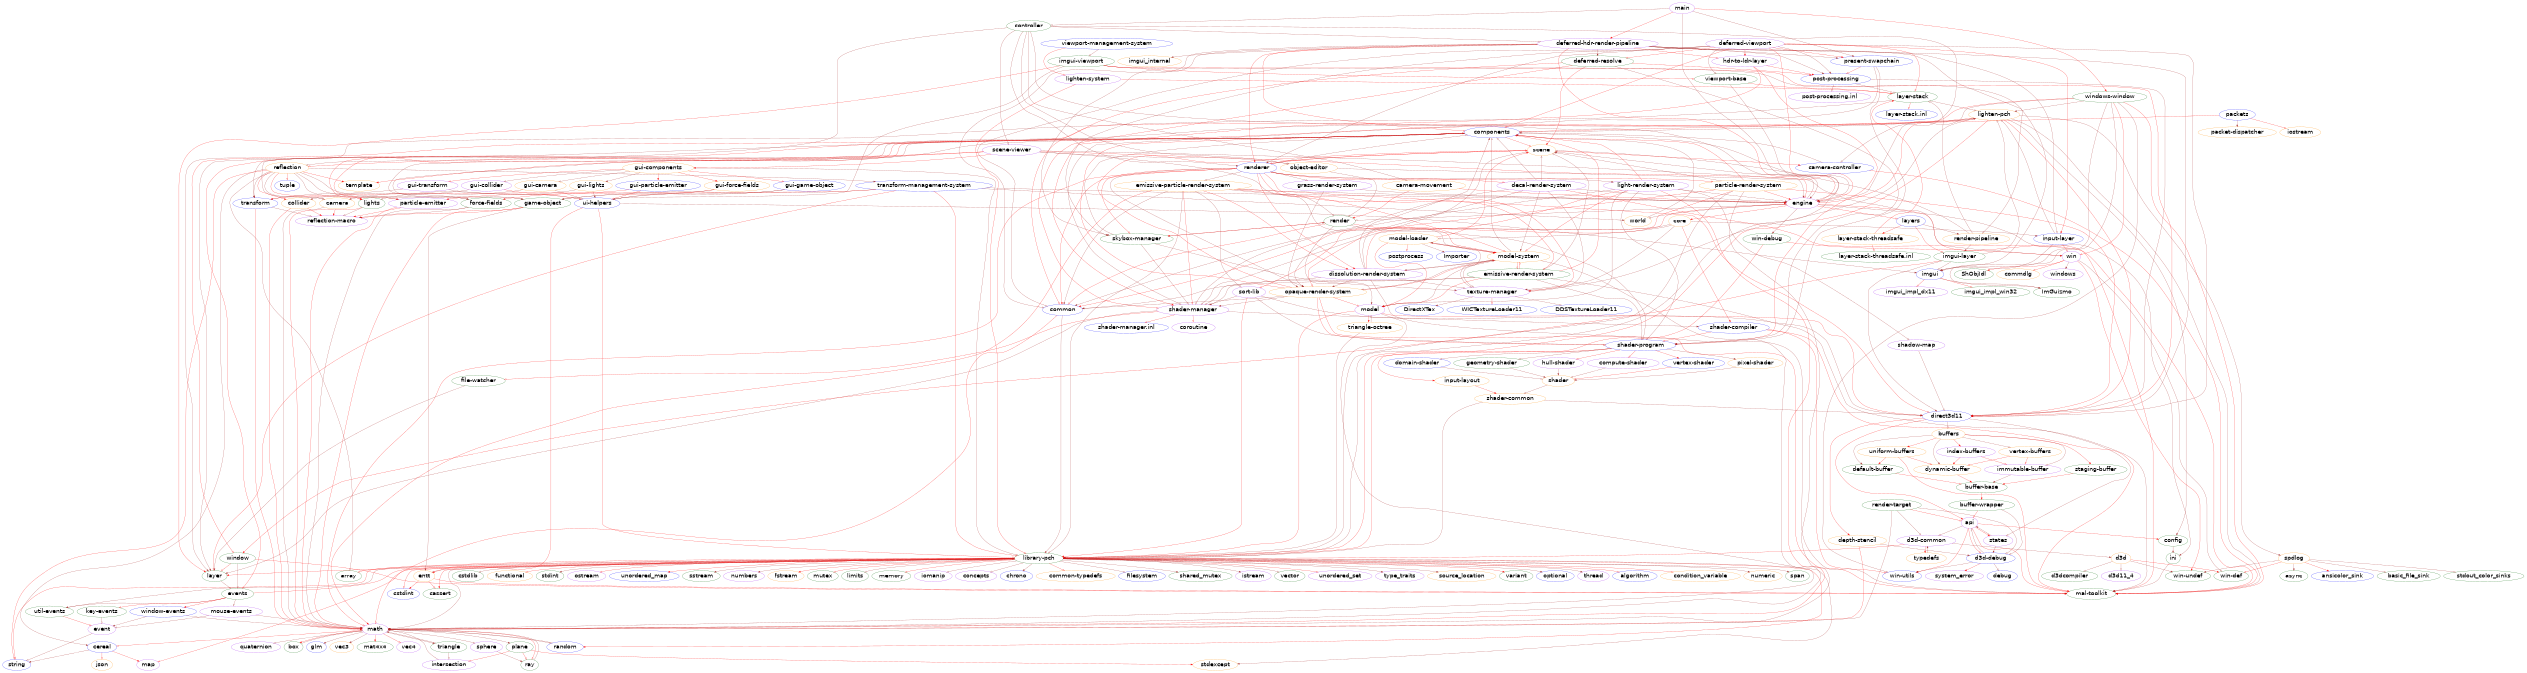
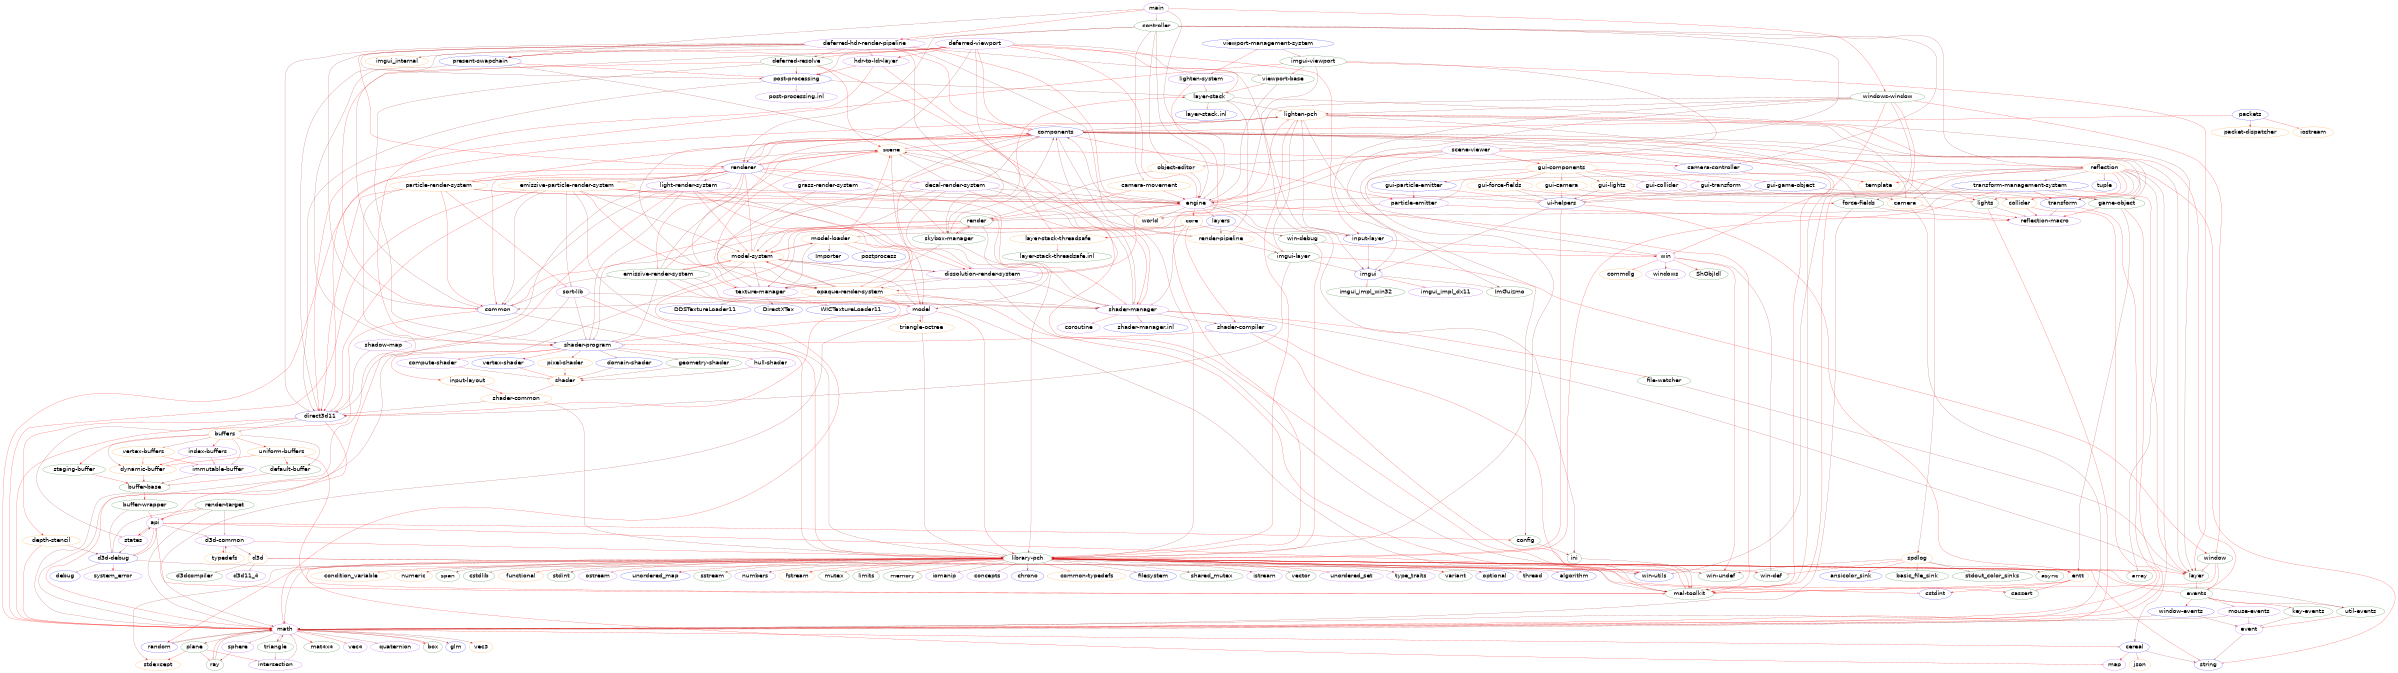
node "source_location": removed
